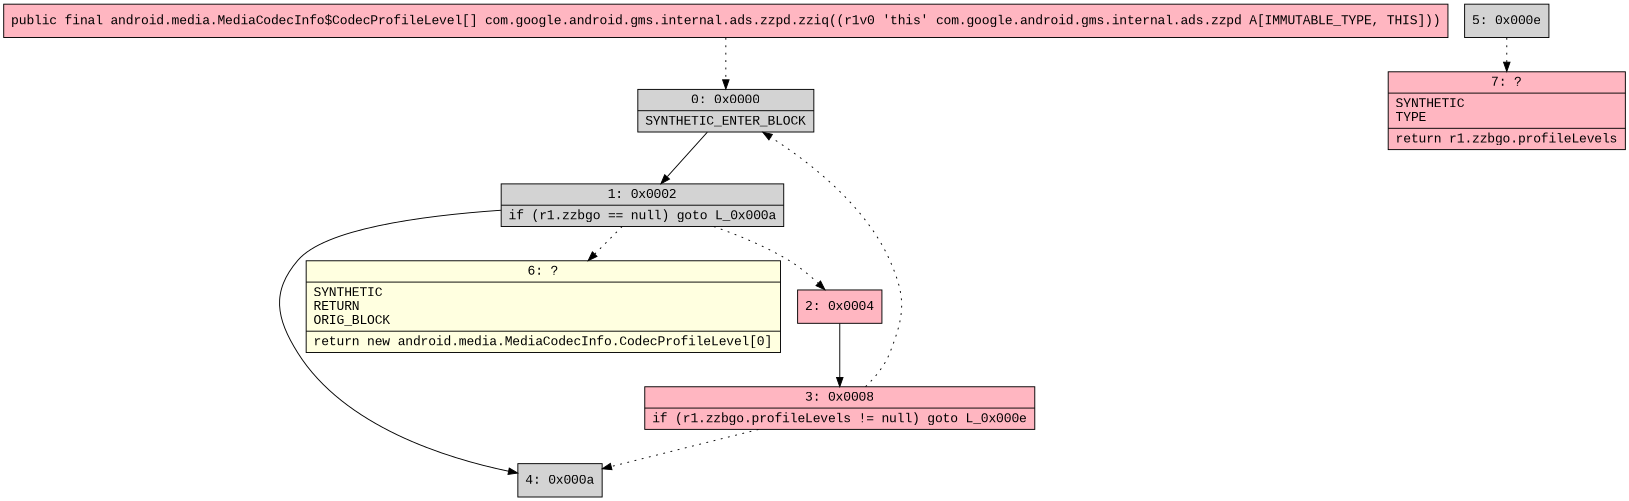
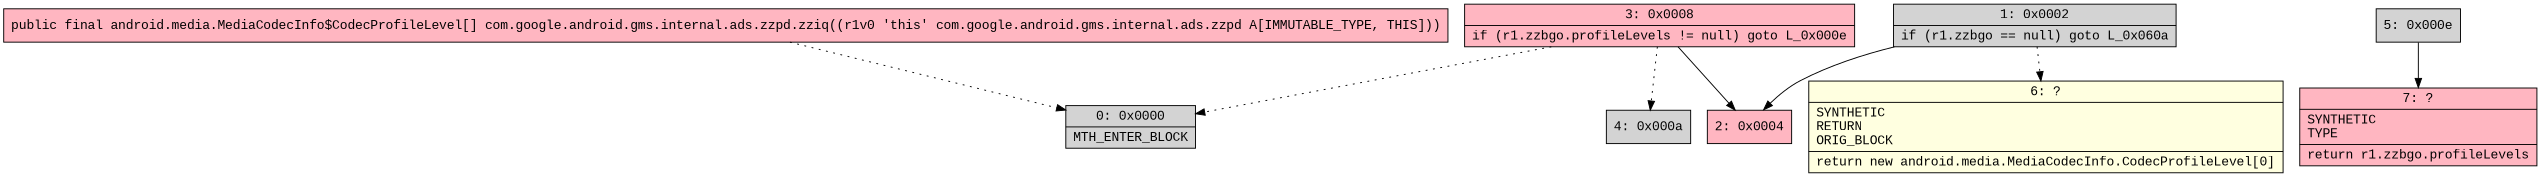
edge "5: 0x000e" -> "7: ?": style dotted -> solid
node "0: 0x0000": text "SYNTHETIC_ENTER_BLOCK" -> "MTH_ENTER_BLOCK"
edge "0: 0x0000" -> "1: 0x0002": removed
node "1: 0x0002": text "if (r1.zzbgo == null) goto L_0x000a" -> "if (r1.zzbgo == null) goto L_0x060a"
edge "1: 0x0002" -> "2: 0x0004": style dotted -> solid
edge "1: 0x0002" -> "4: 0x000a": removed
edge "2: 0x0004" -> "3: 0x0008": reversed
